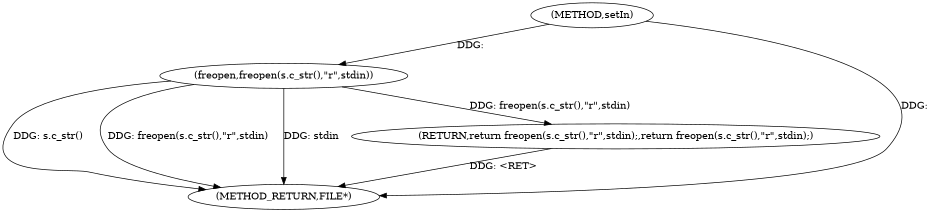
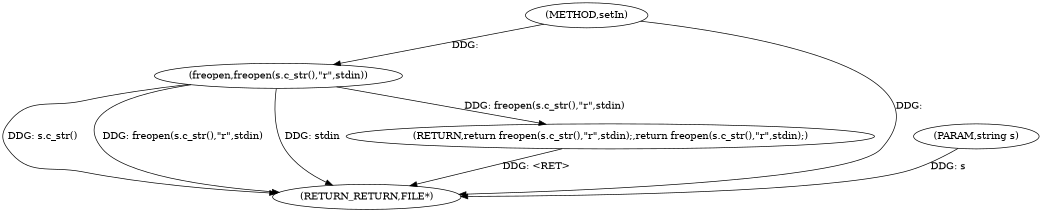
node "(PARAM,string s)": added
node "(METHOD_RETURN,FILE*)": label "(METHOD_RETURN,FILE*)" -> "(RETURN_RETURN,FILE*)"
